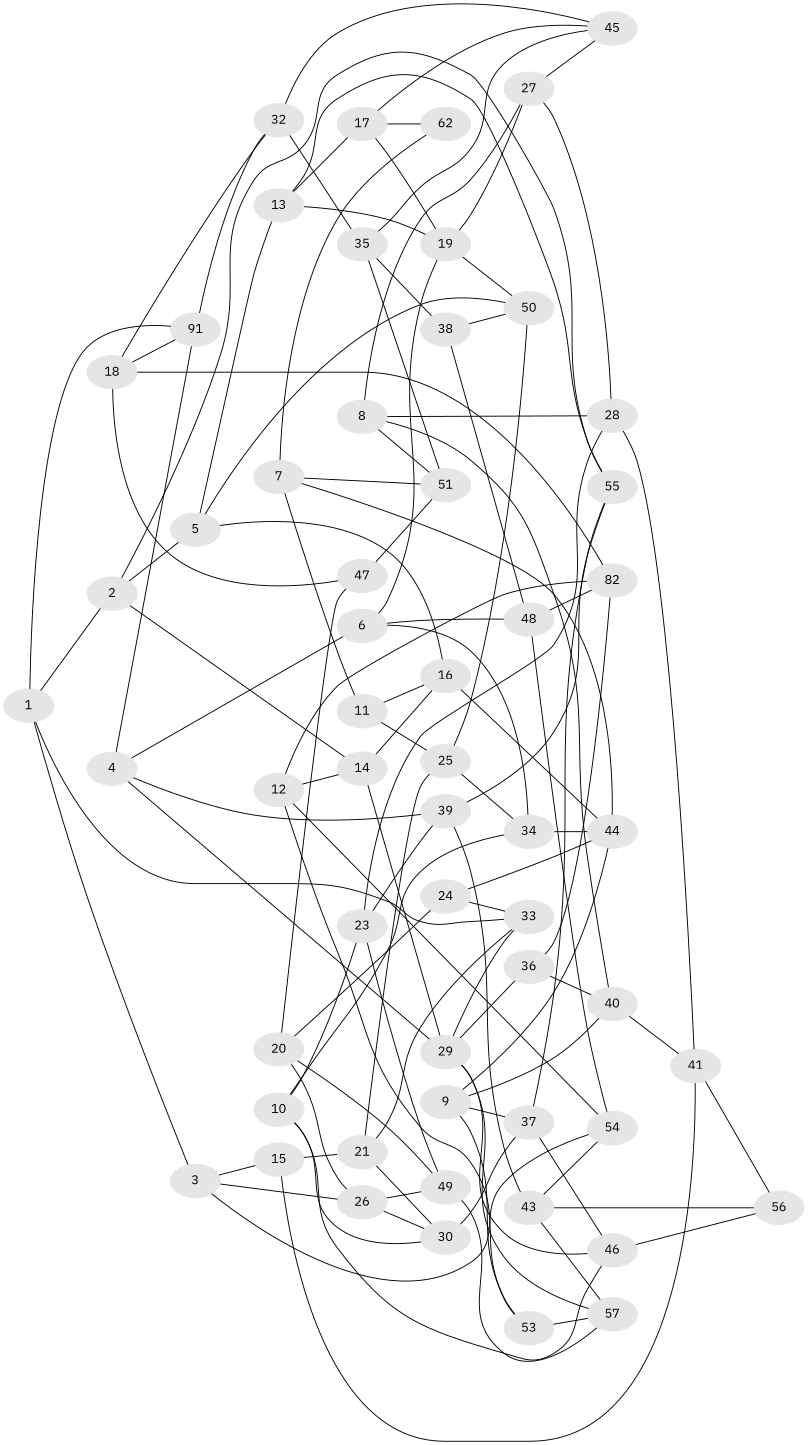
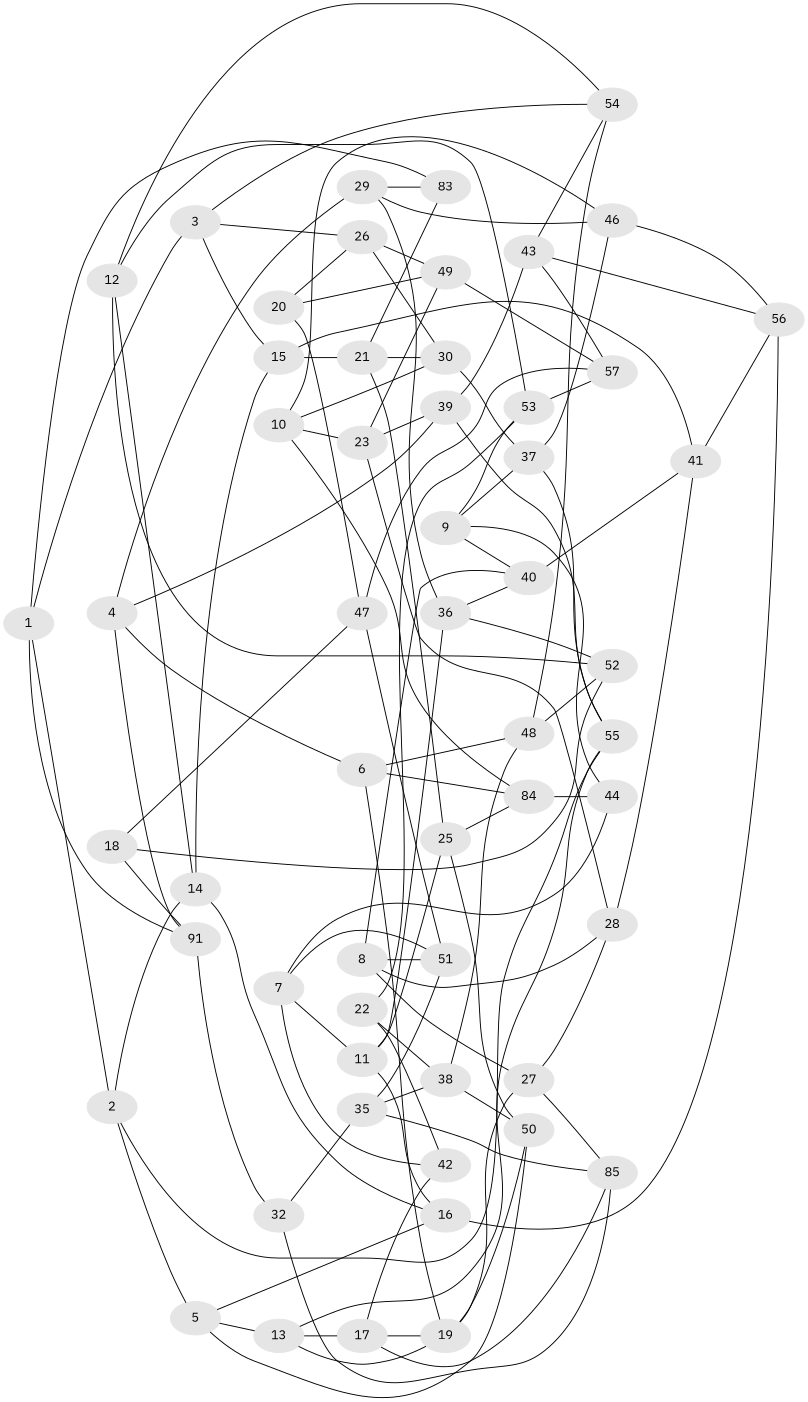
node "45": label "45" -> "85"
node "62": label "62" -> "42"
edge "32" -- "18": removed
node "82": label "82" -> "52"
edge "16" -- "44": now "16" -- "56"
node "34": label "34" -> "84"
edge "36" -- "11": added
node "24": removed
node "33": label "33" -> "83"
edge "14" -- "29": now "14" -- "15"
node "22": added
edge "29" -- "57": now "47" -- "57"
